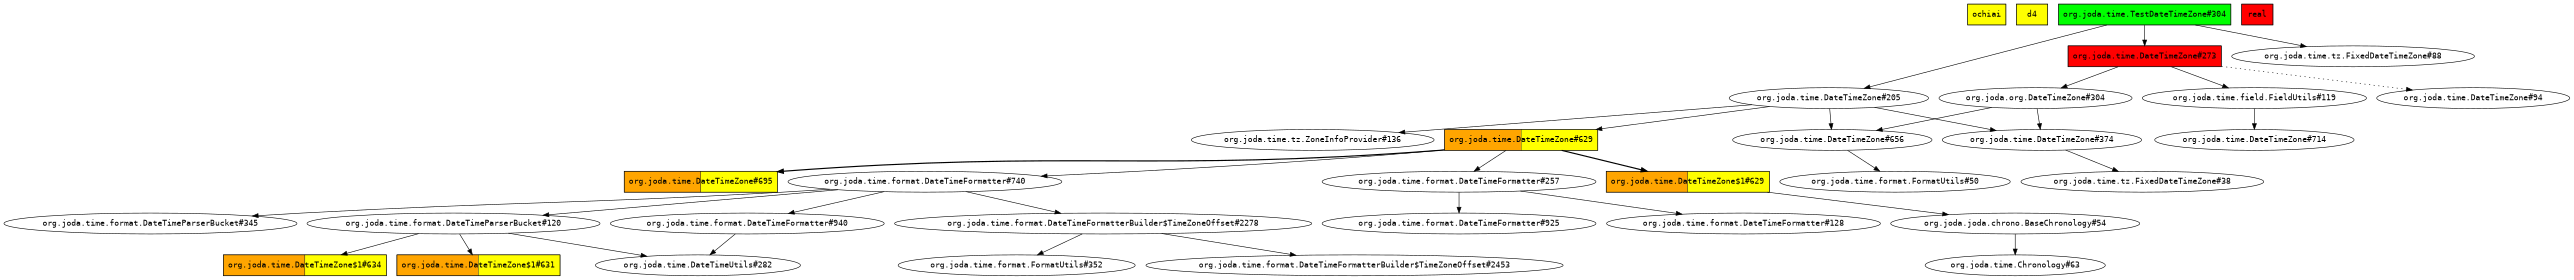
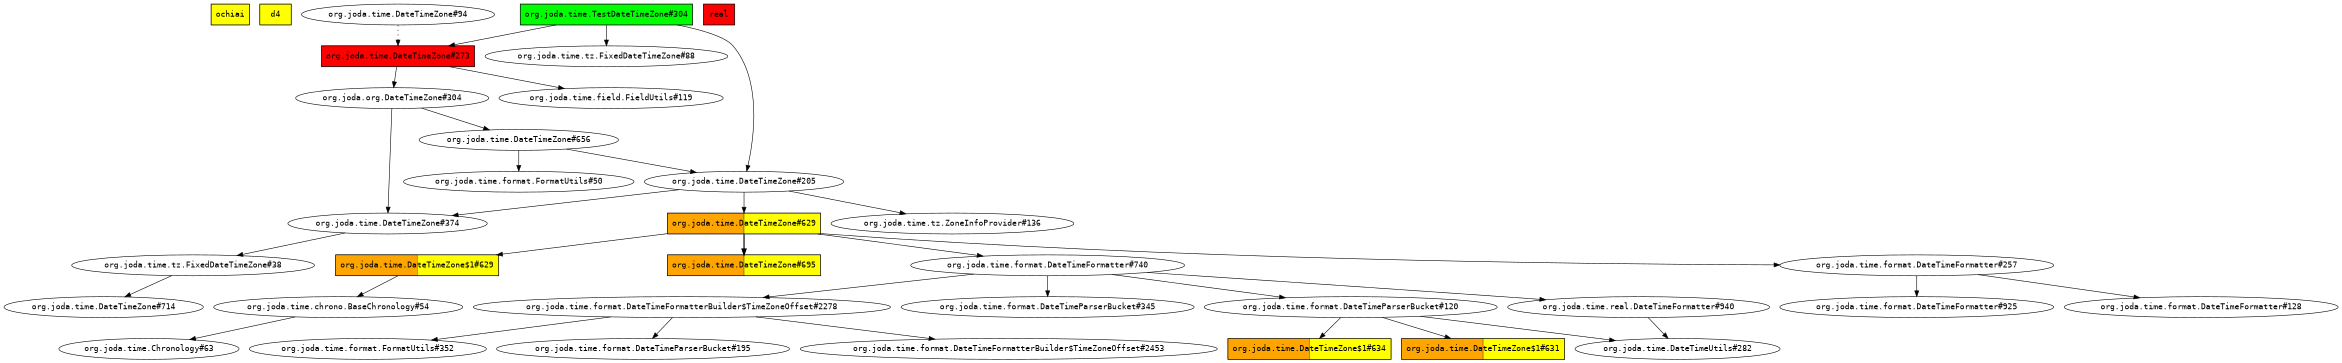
edge "org.joda.time.DateTimeZone#273" -> "org.joda.time.DateTimeZone#94": reversed
edge "org.joda.time.DateTimeZone#205" -> "org.joda.time.DateTimeZone#656": reversed
edge "org.joda.time.field.FieldUtils#119" -> "org.joda.time.DateTimeZone#714": now "org.joda.time.tz.FixedDateTimeZone#38" -> "org.joda.time.DateTimeZone#714"
edge "org.joda.time.DateTimeZone#629" -> "org.joda.time.DateTimeZone$1#629": style bold -> solid
node "org.joda.time.format.DateTimeFormatter#940": label "org.joda.time.format.DateTimeFormatter#940" -> "org.joda.time.real.DateTimeFormatter#940"
node "org.joda.joda.chrono.BaseChronology#54": label "org.joda.joda.chrono.BaseChronology#54" -> "org.joda.time.chrono.BaseChronology#54"
node "org.joda.time.format.DateTimeParserBucket#195": added
